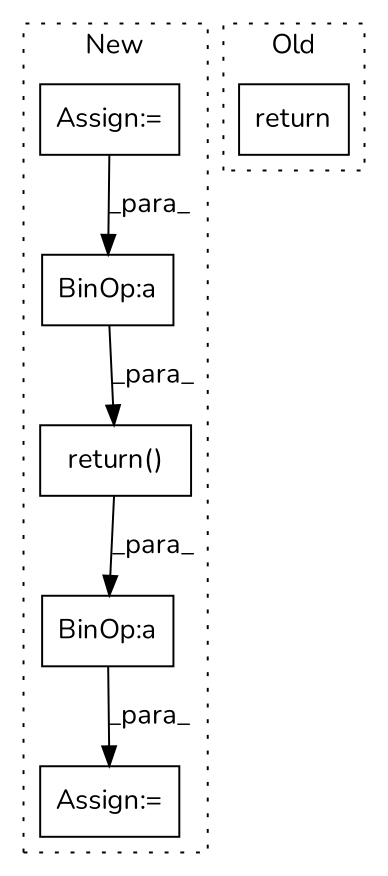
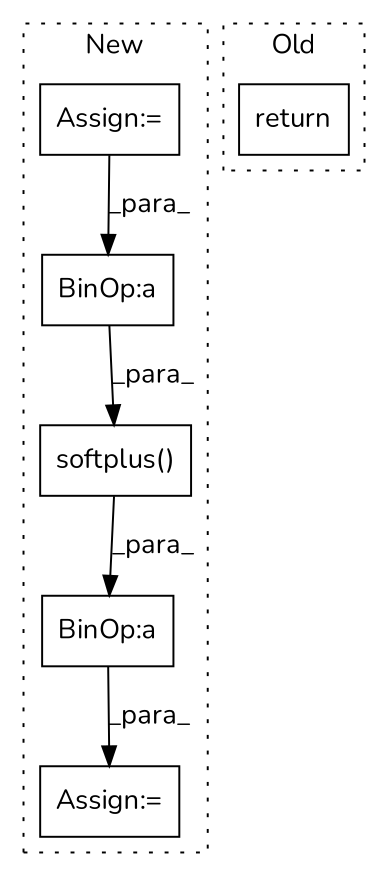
node "return()": label "return()" -> "softplus()"
